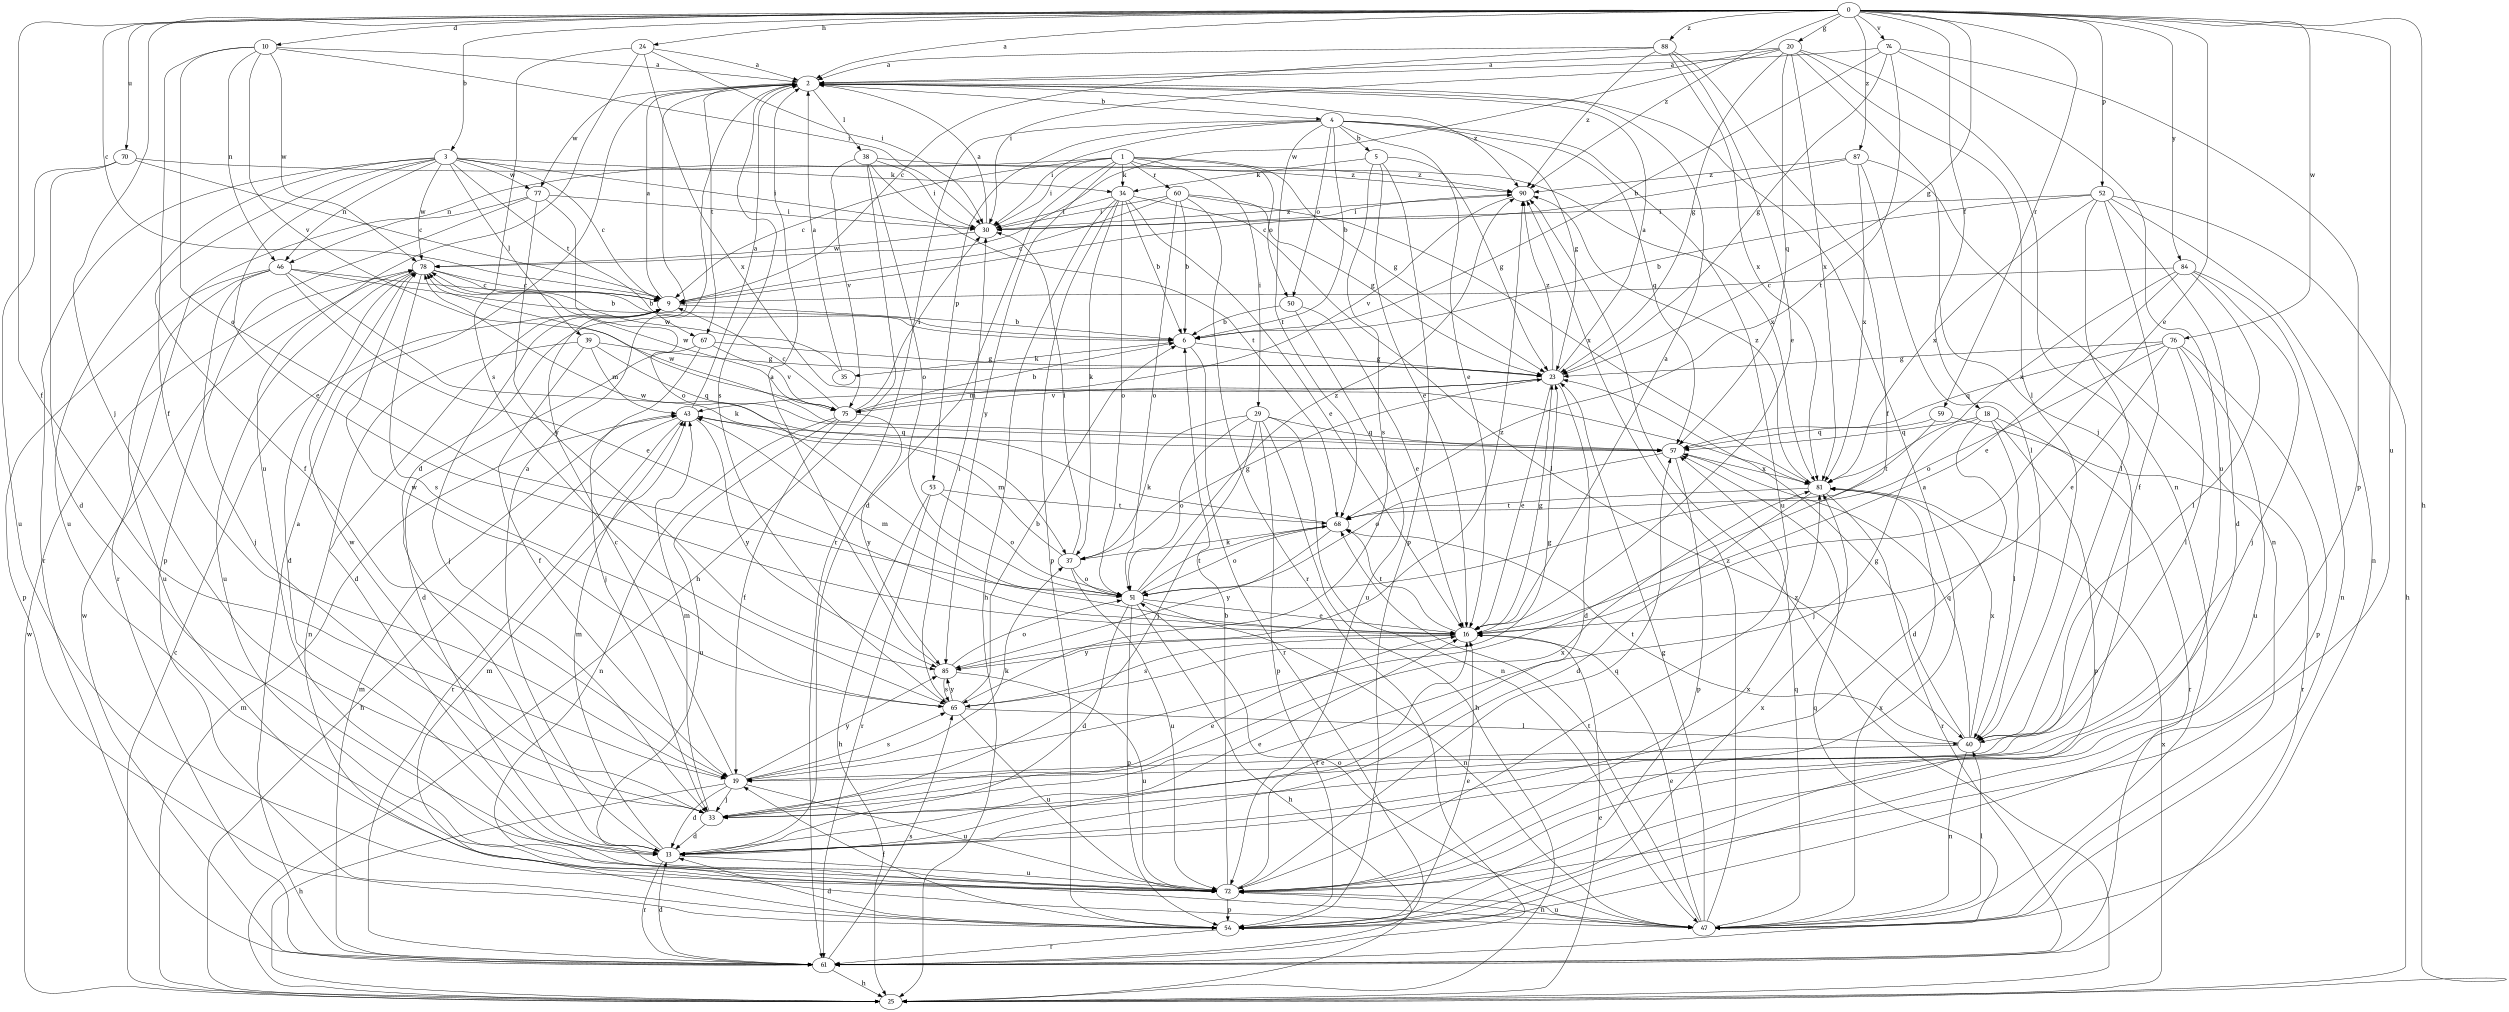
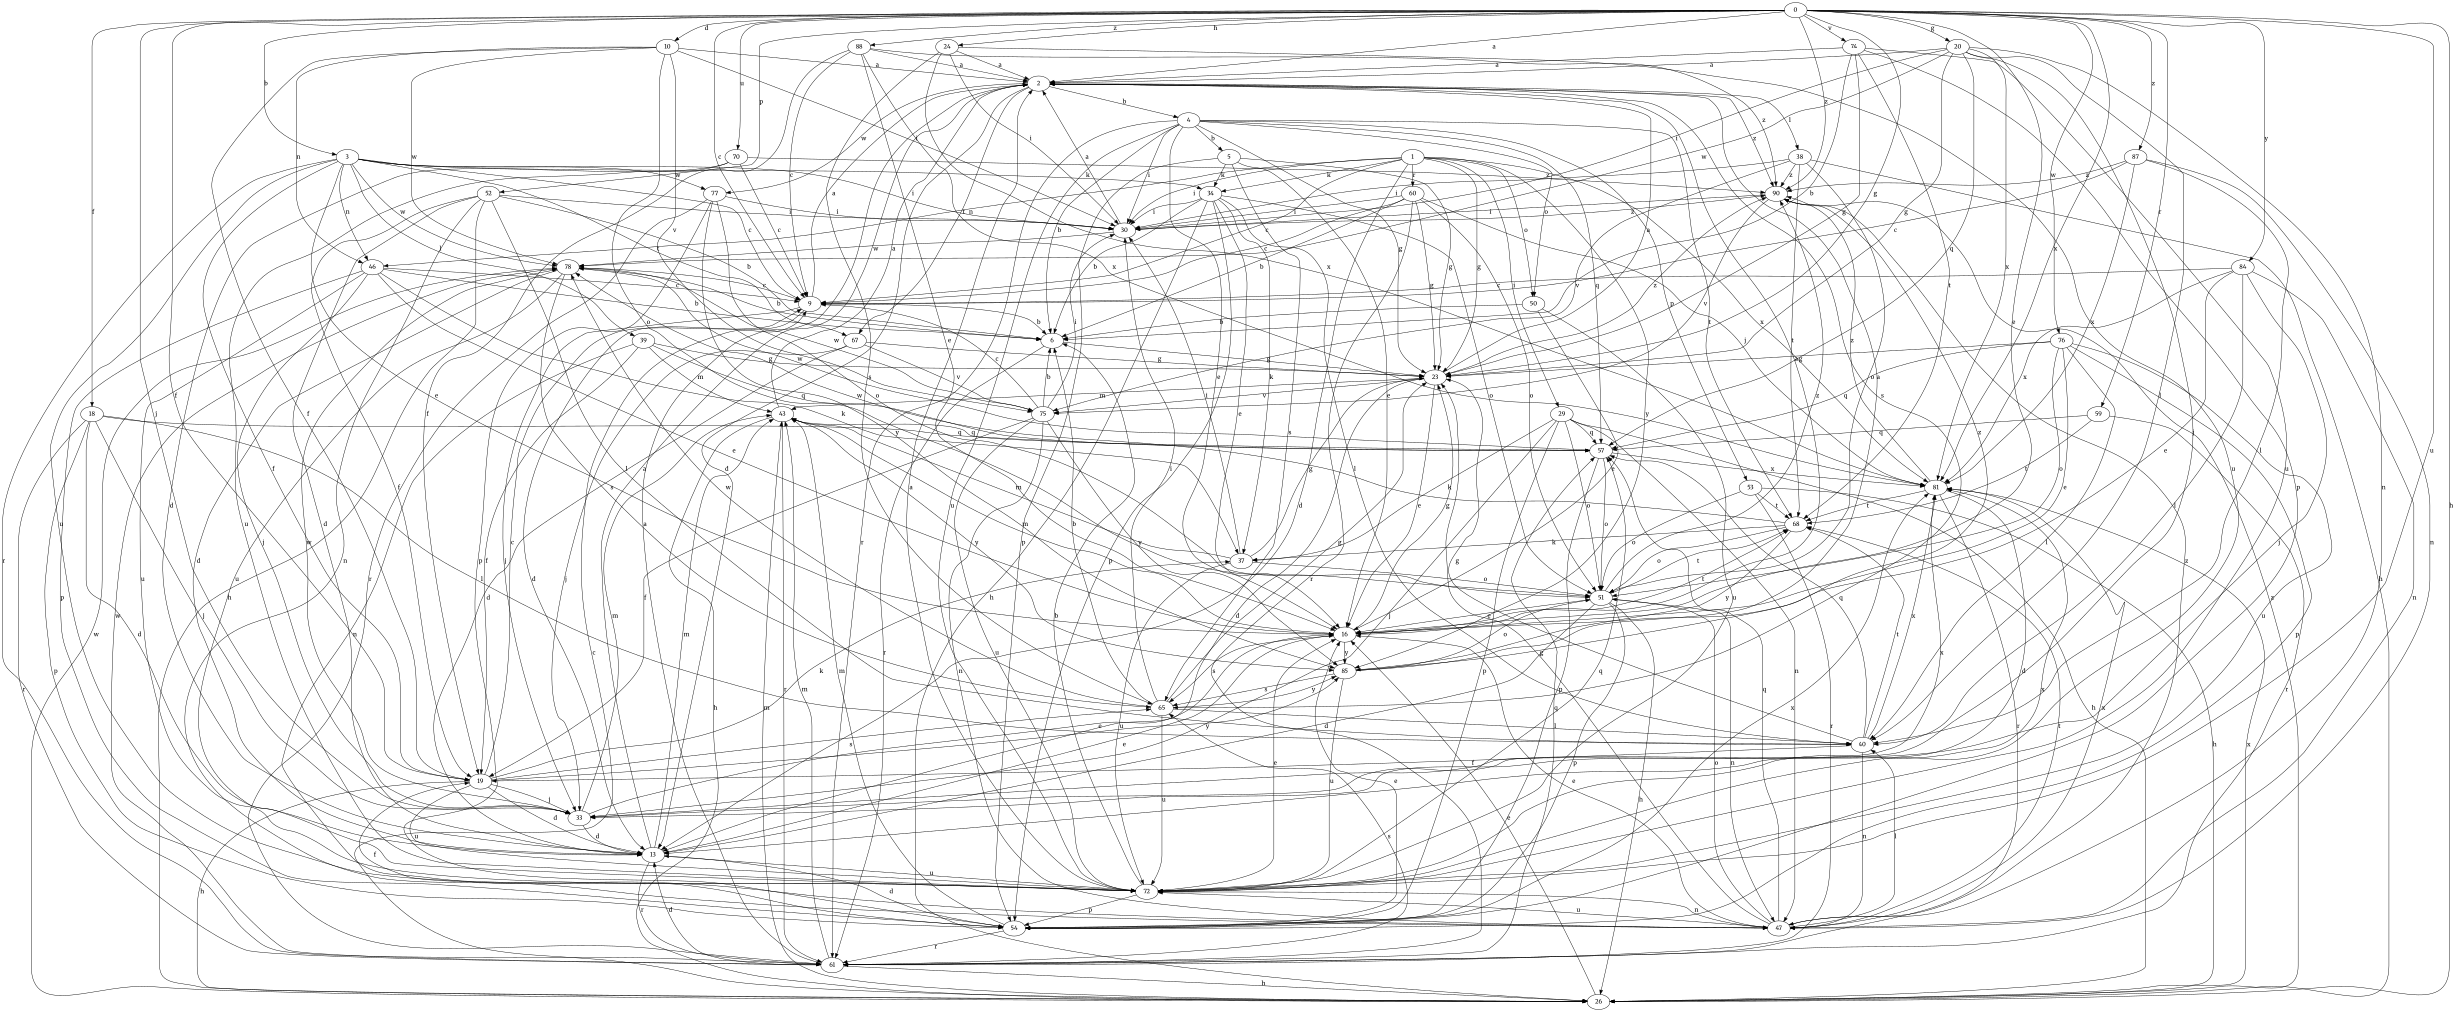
edge "52" -> "81": now "0" -> "81"
edge "60" -> "81": label "x" -> "j"
node "35": removed
node "25": label "25" -> "26"
